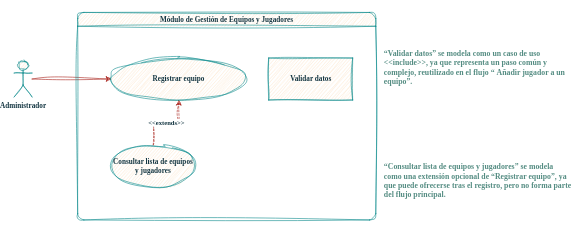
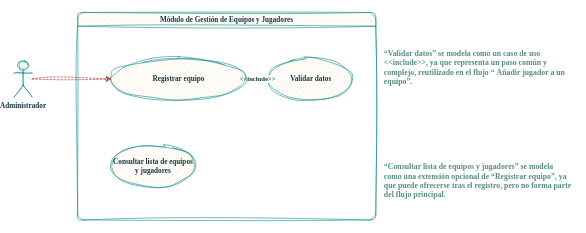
edge "Administrador" -> "Registrar equipo": style solid -> dashed
edge "Registrar equipo" -> "Validar datos": added, label "<<include>>"
node "Validar datos": shape rectangle -> ellipse
edge "Consultar lista de equipos y jugadores" -> "Registrar equipo": removed, label "<<extends>>"
